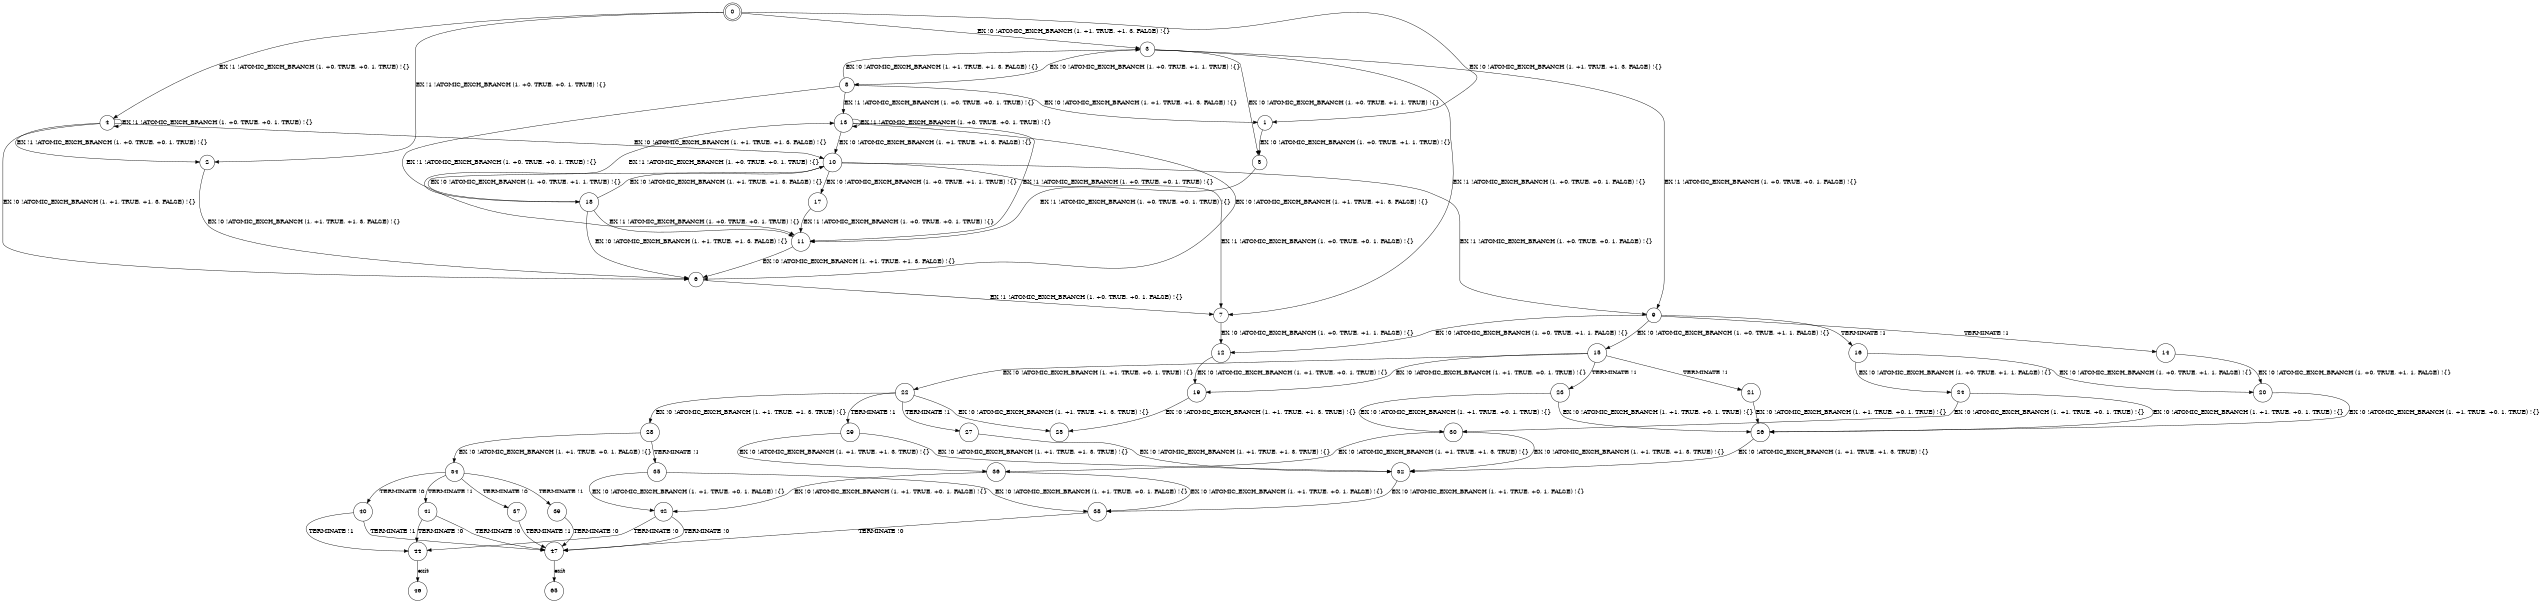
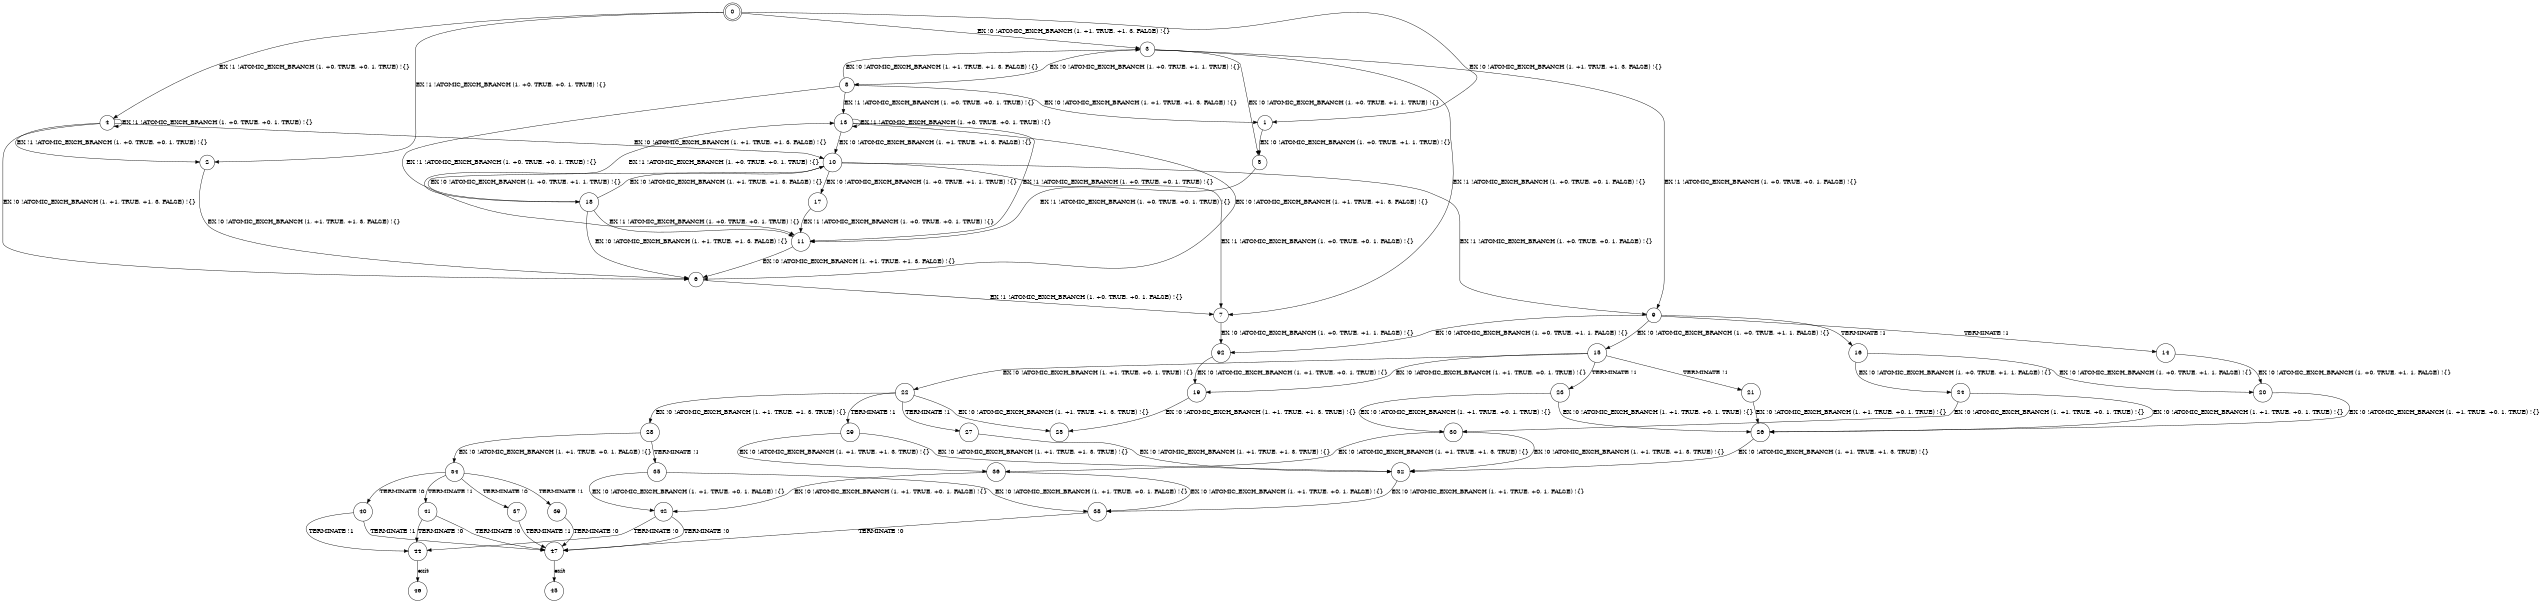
node "12": label "12" -> "92"
node "65": label "65" -> "45"
